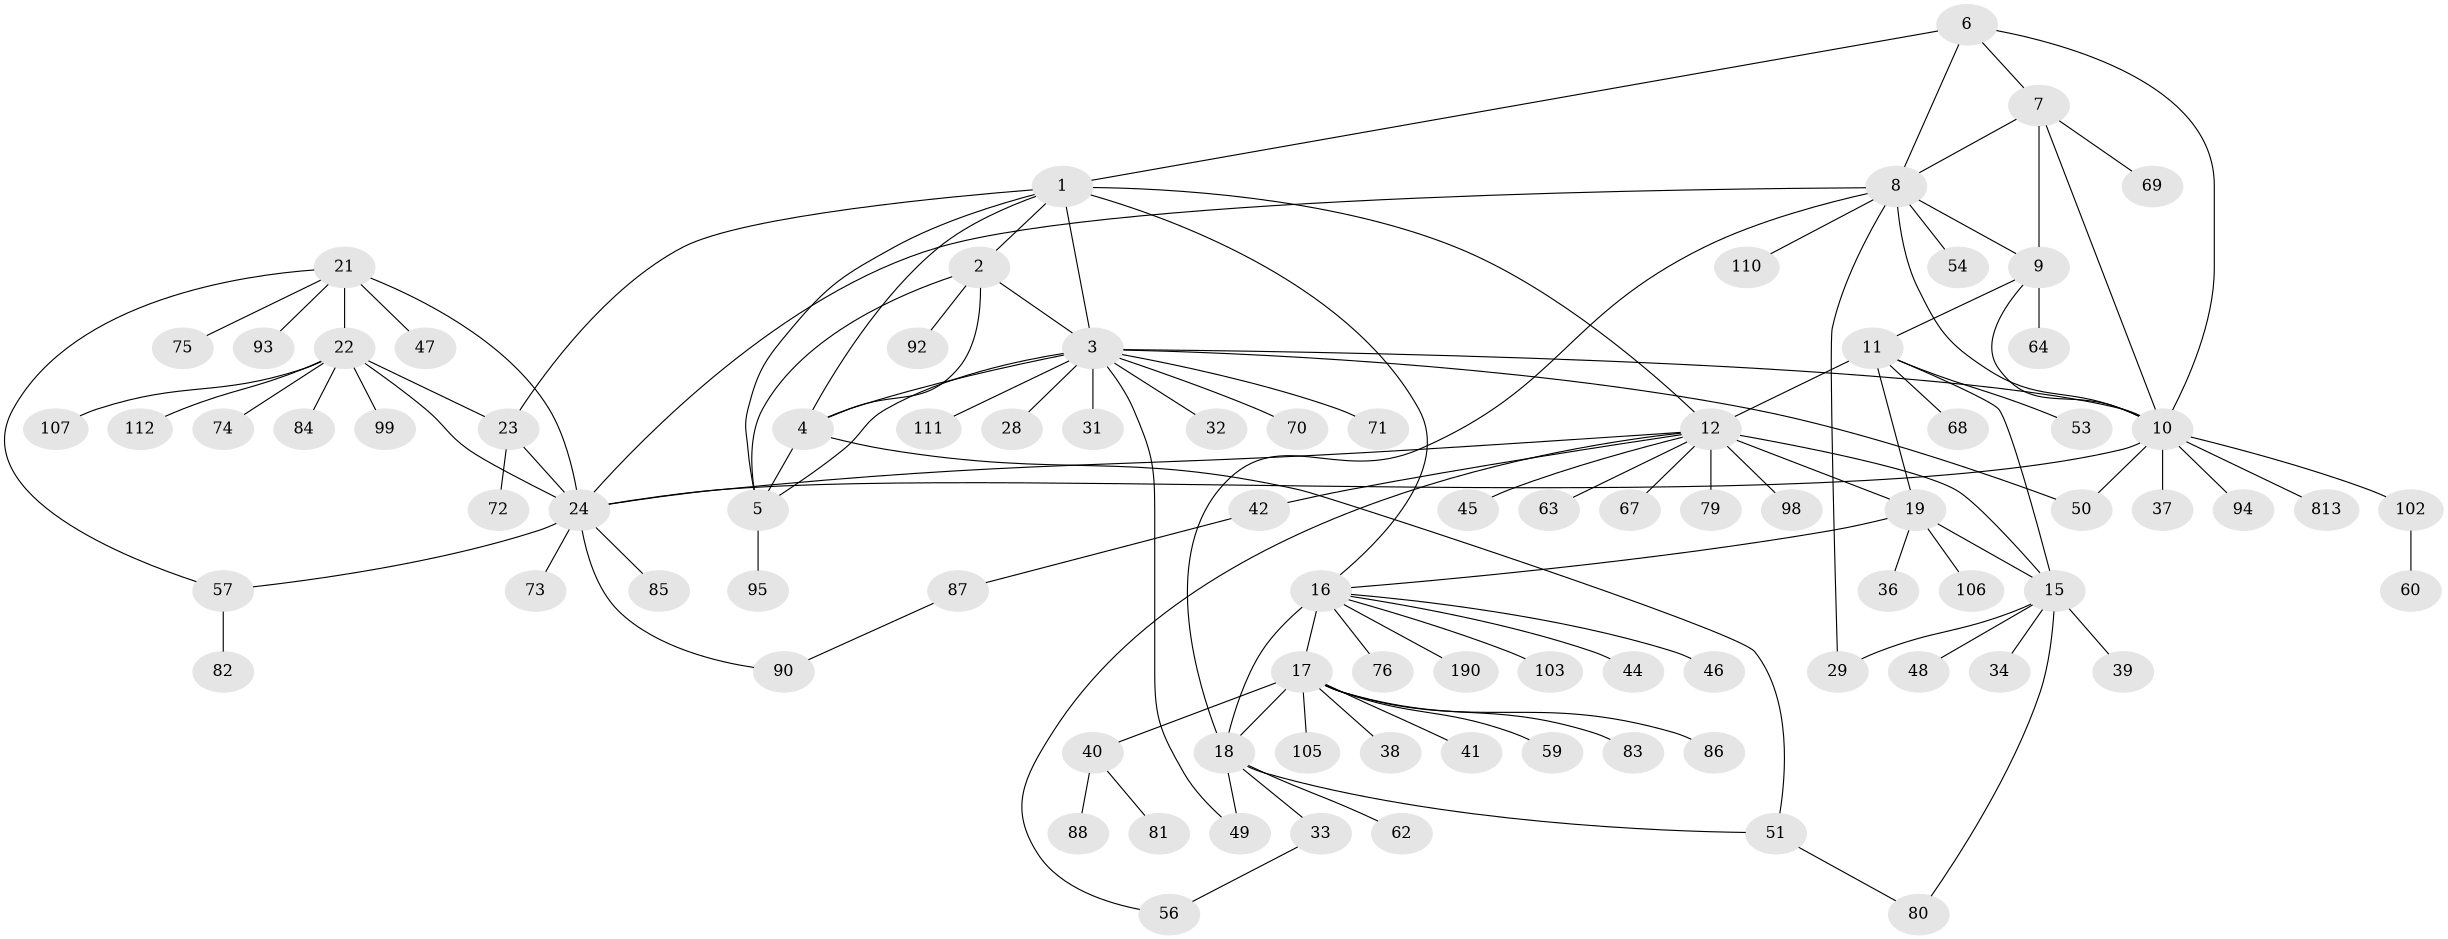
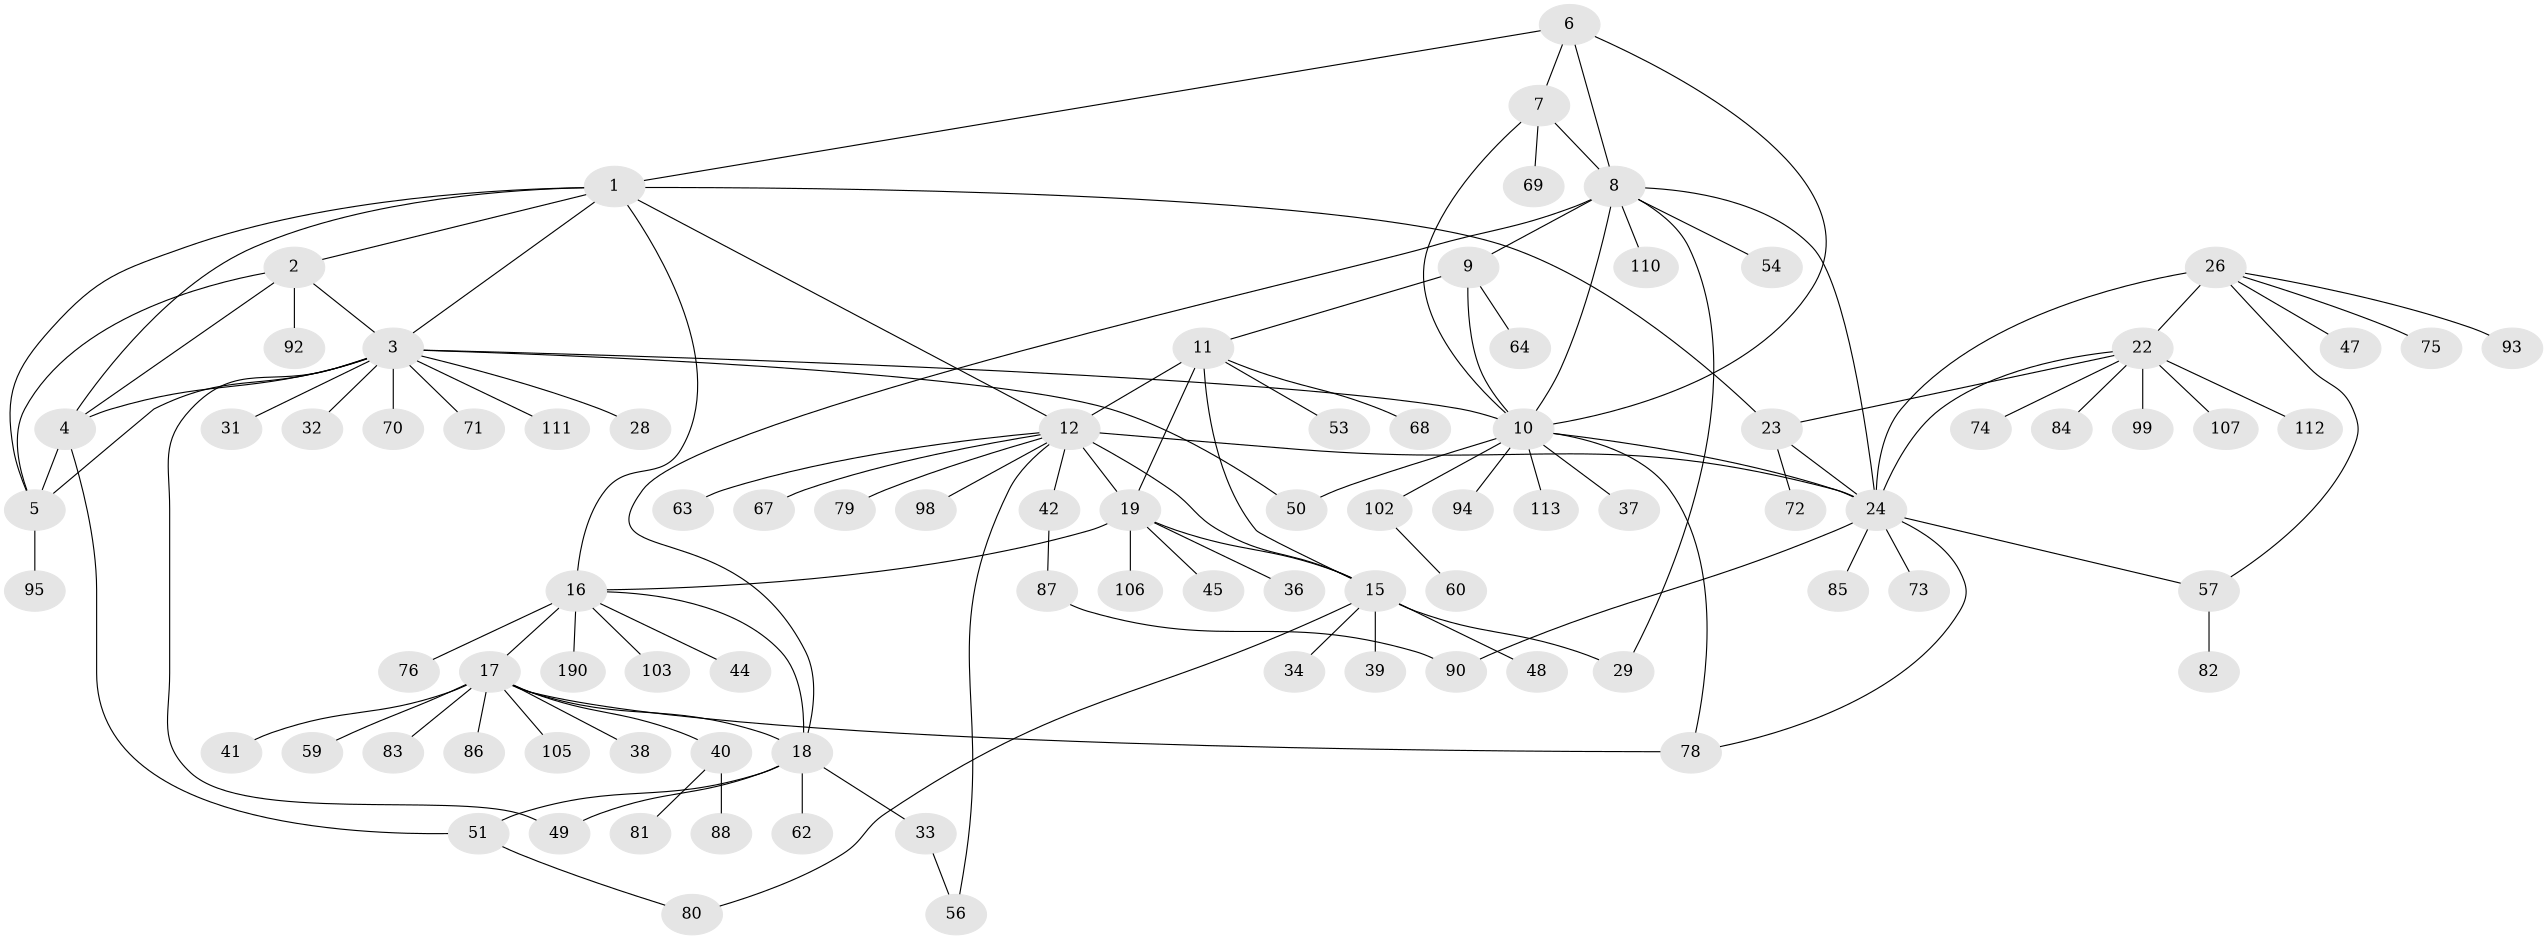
edge "7" -- "9": removed
node "21": label "21" -> "26"
edge "12" -- "45": now "19" -- "45"
node "813": label "813" -> "113"
node "46": removed
node "78": added
